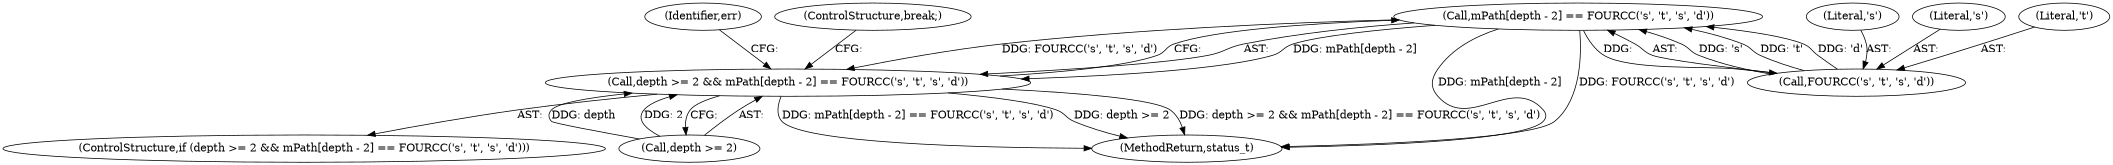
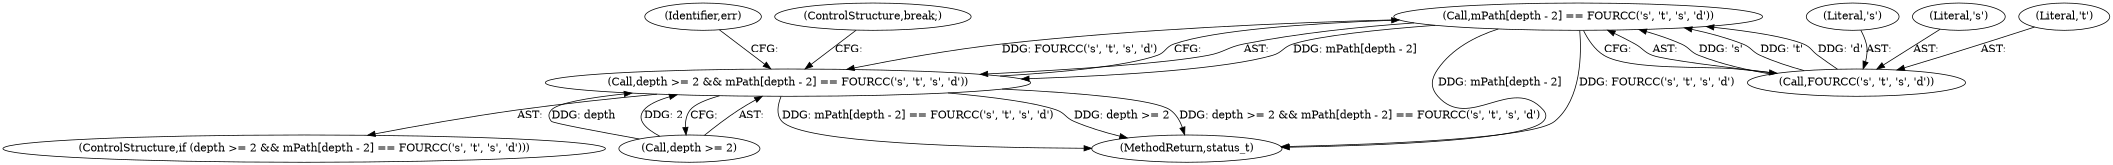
edge "(Call,mPath[depth - 2] == FOURCC('s', 't', 's', 'd'))" -> "(Call,FOURCC('s', 't', 's', 'd'))": label "DDG: " -> "CFG: "
